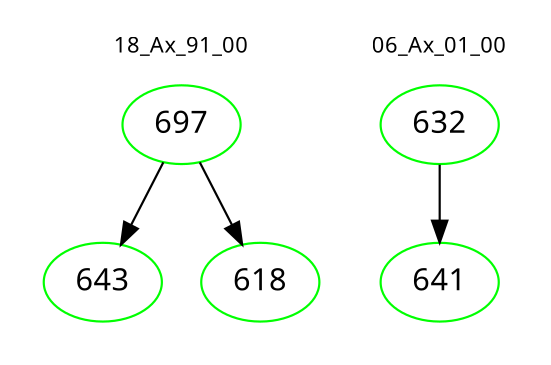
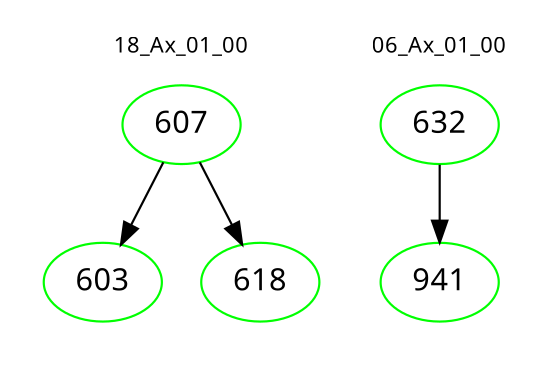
cluster "18_Ax_91_00": label "18_Ax_91_00" -> "18_Ax_01_00"
node "697": label "697" -> "607"
node "643": label "643" -> "603"
node "641": label "641" -> "941"
